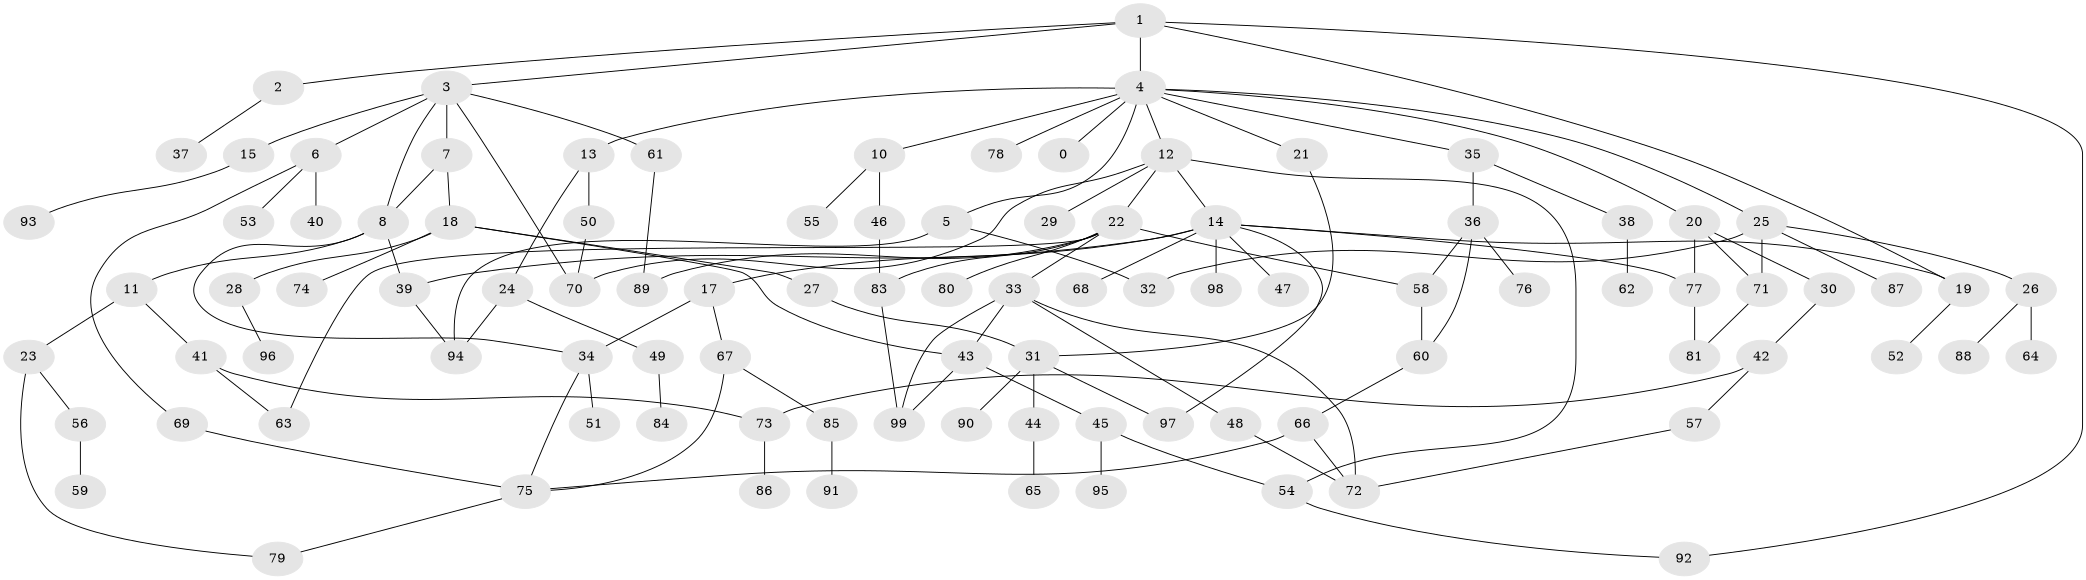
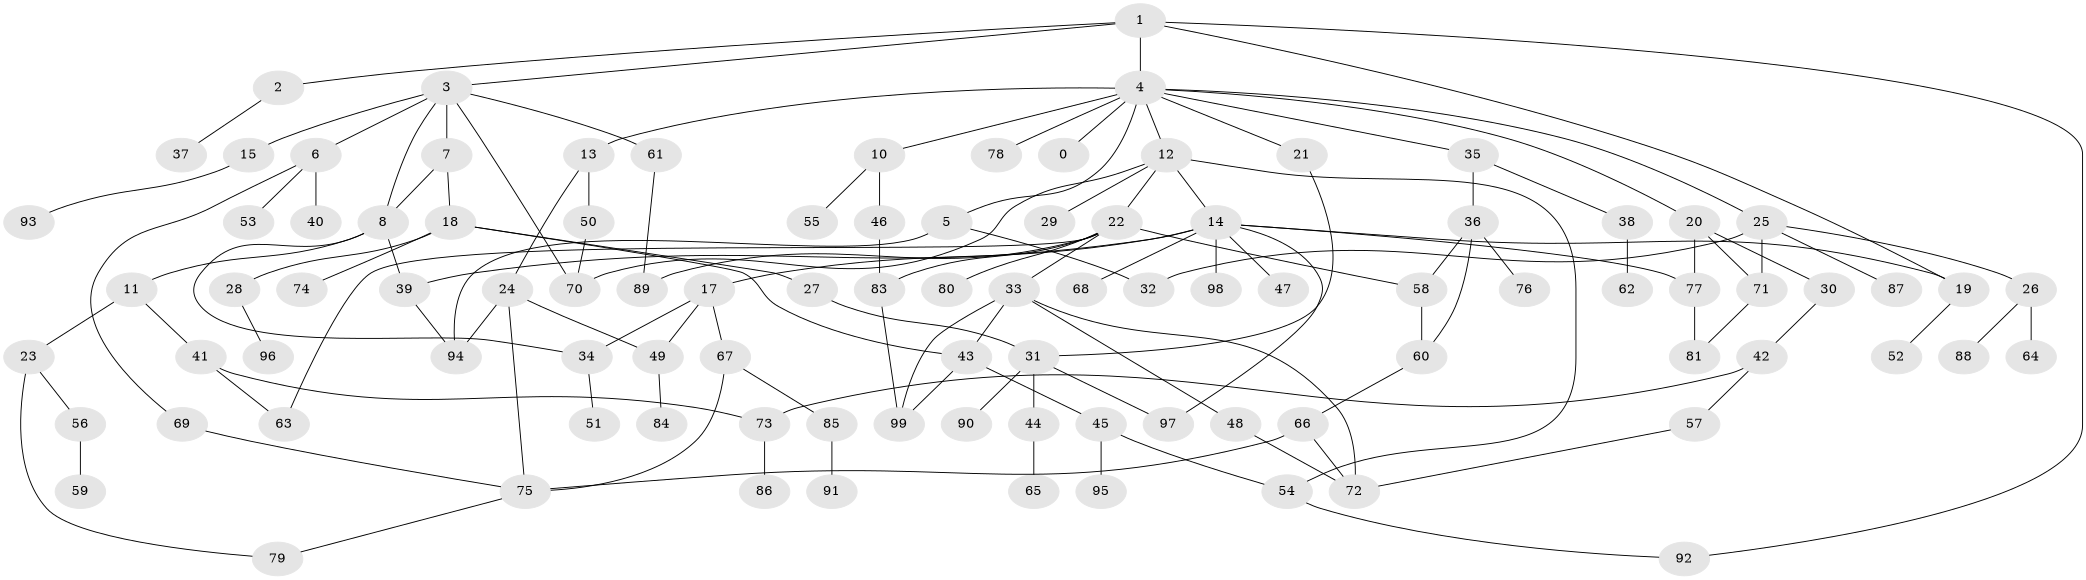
edge "17" -- "49": added
edge "34" -- "75": now "24" -- "75"
